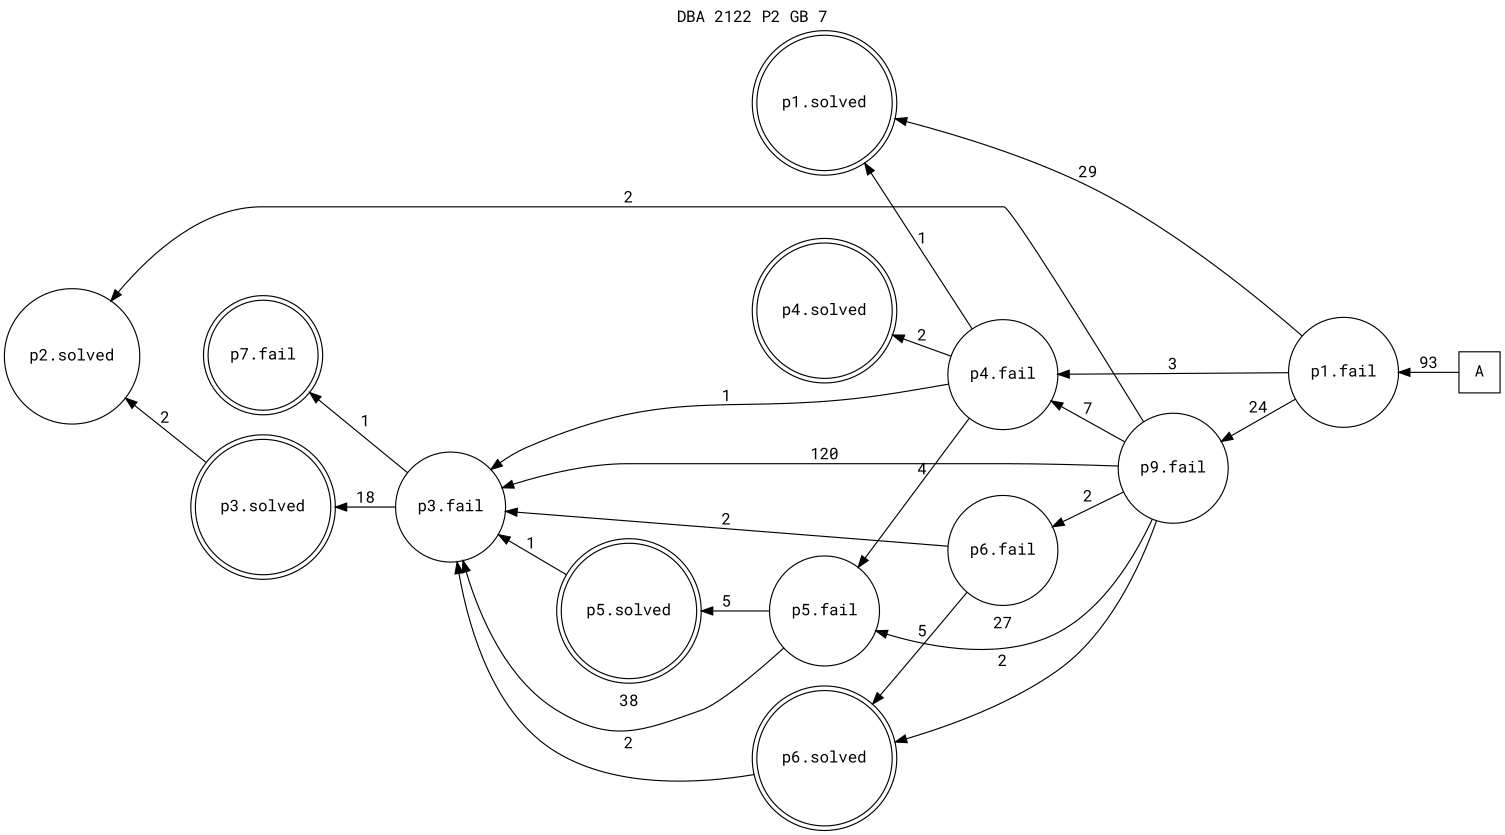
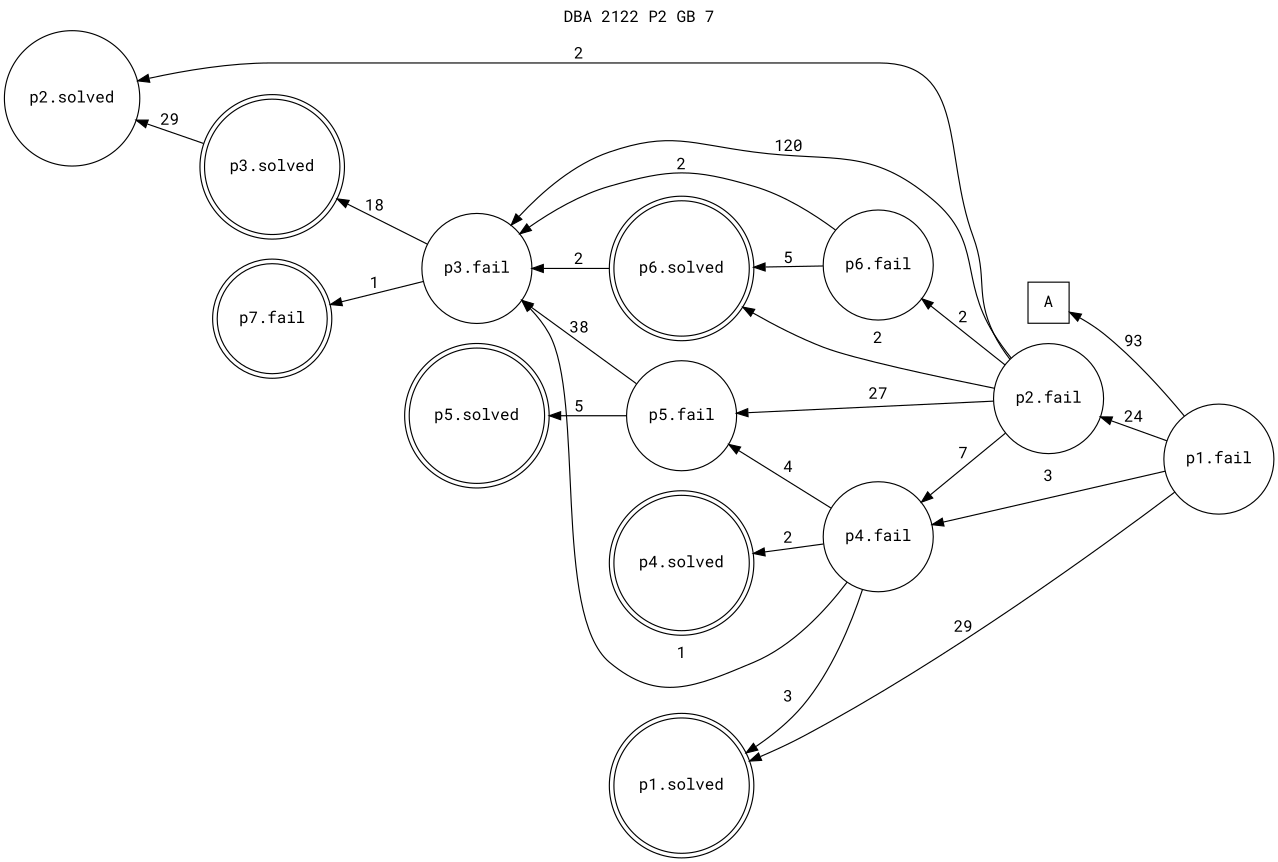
edge "p4.fail" -> "p1.solved": label "1" -> "3"
edge "A" -> "p1.fail": reversed
edge "p3.solved" -> "p2.solved": label "2" -> "29"
node "p9.fail": label "p9.fail" -> "p2.fail"
edge "p5.solved" -> "p3.fail": removed, label "1"
